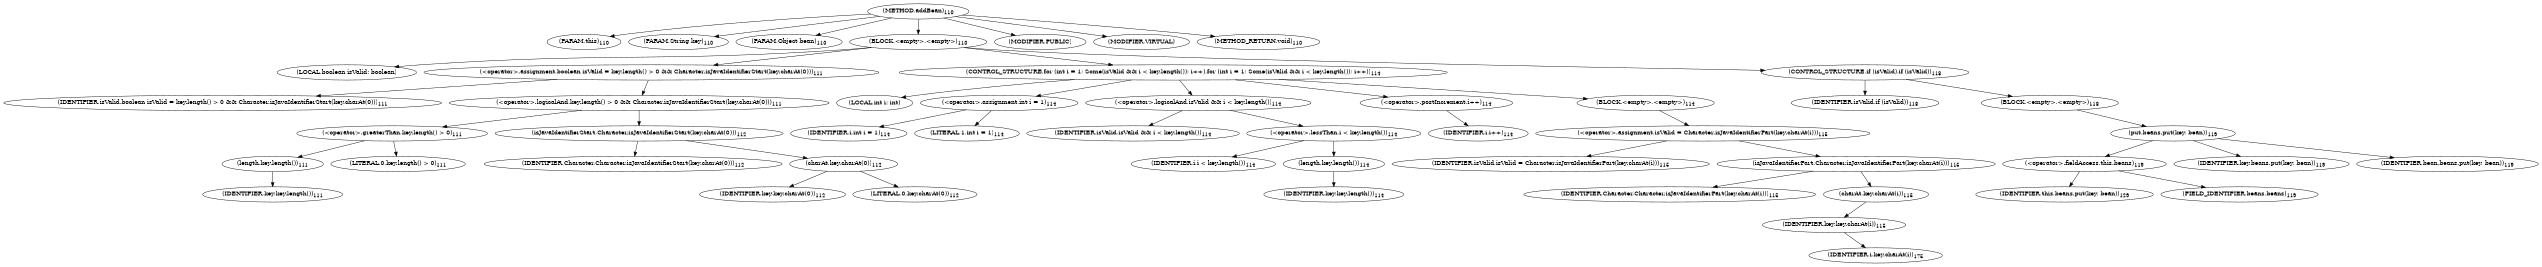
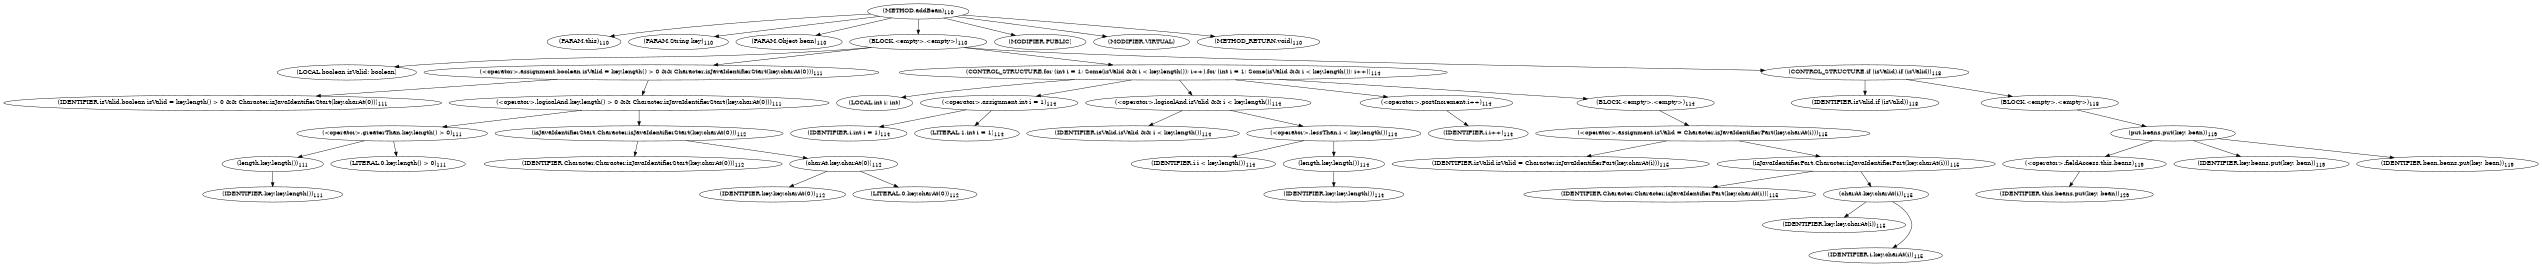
node "(FIELD_IDENTIFIER,beans,beans)": removed
edge "(IDENTIFIER,key,key.charAt(i))" -> "(IDENTIFIER,i,key.charAt(i))": now "(charAt,key.charAt(i))" -> "(IDENTIFIER,i,key.charAt(i))"
node "(IDENTIFIER,i,key.charAt(i))": text "175" -> "115"
